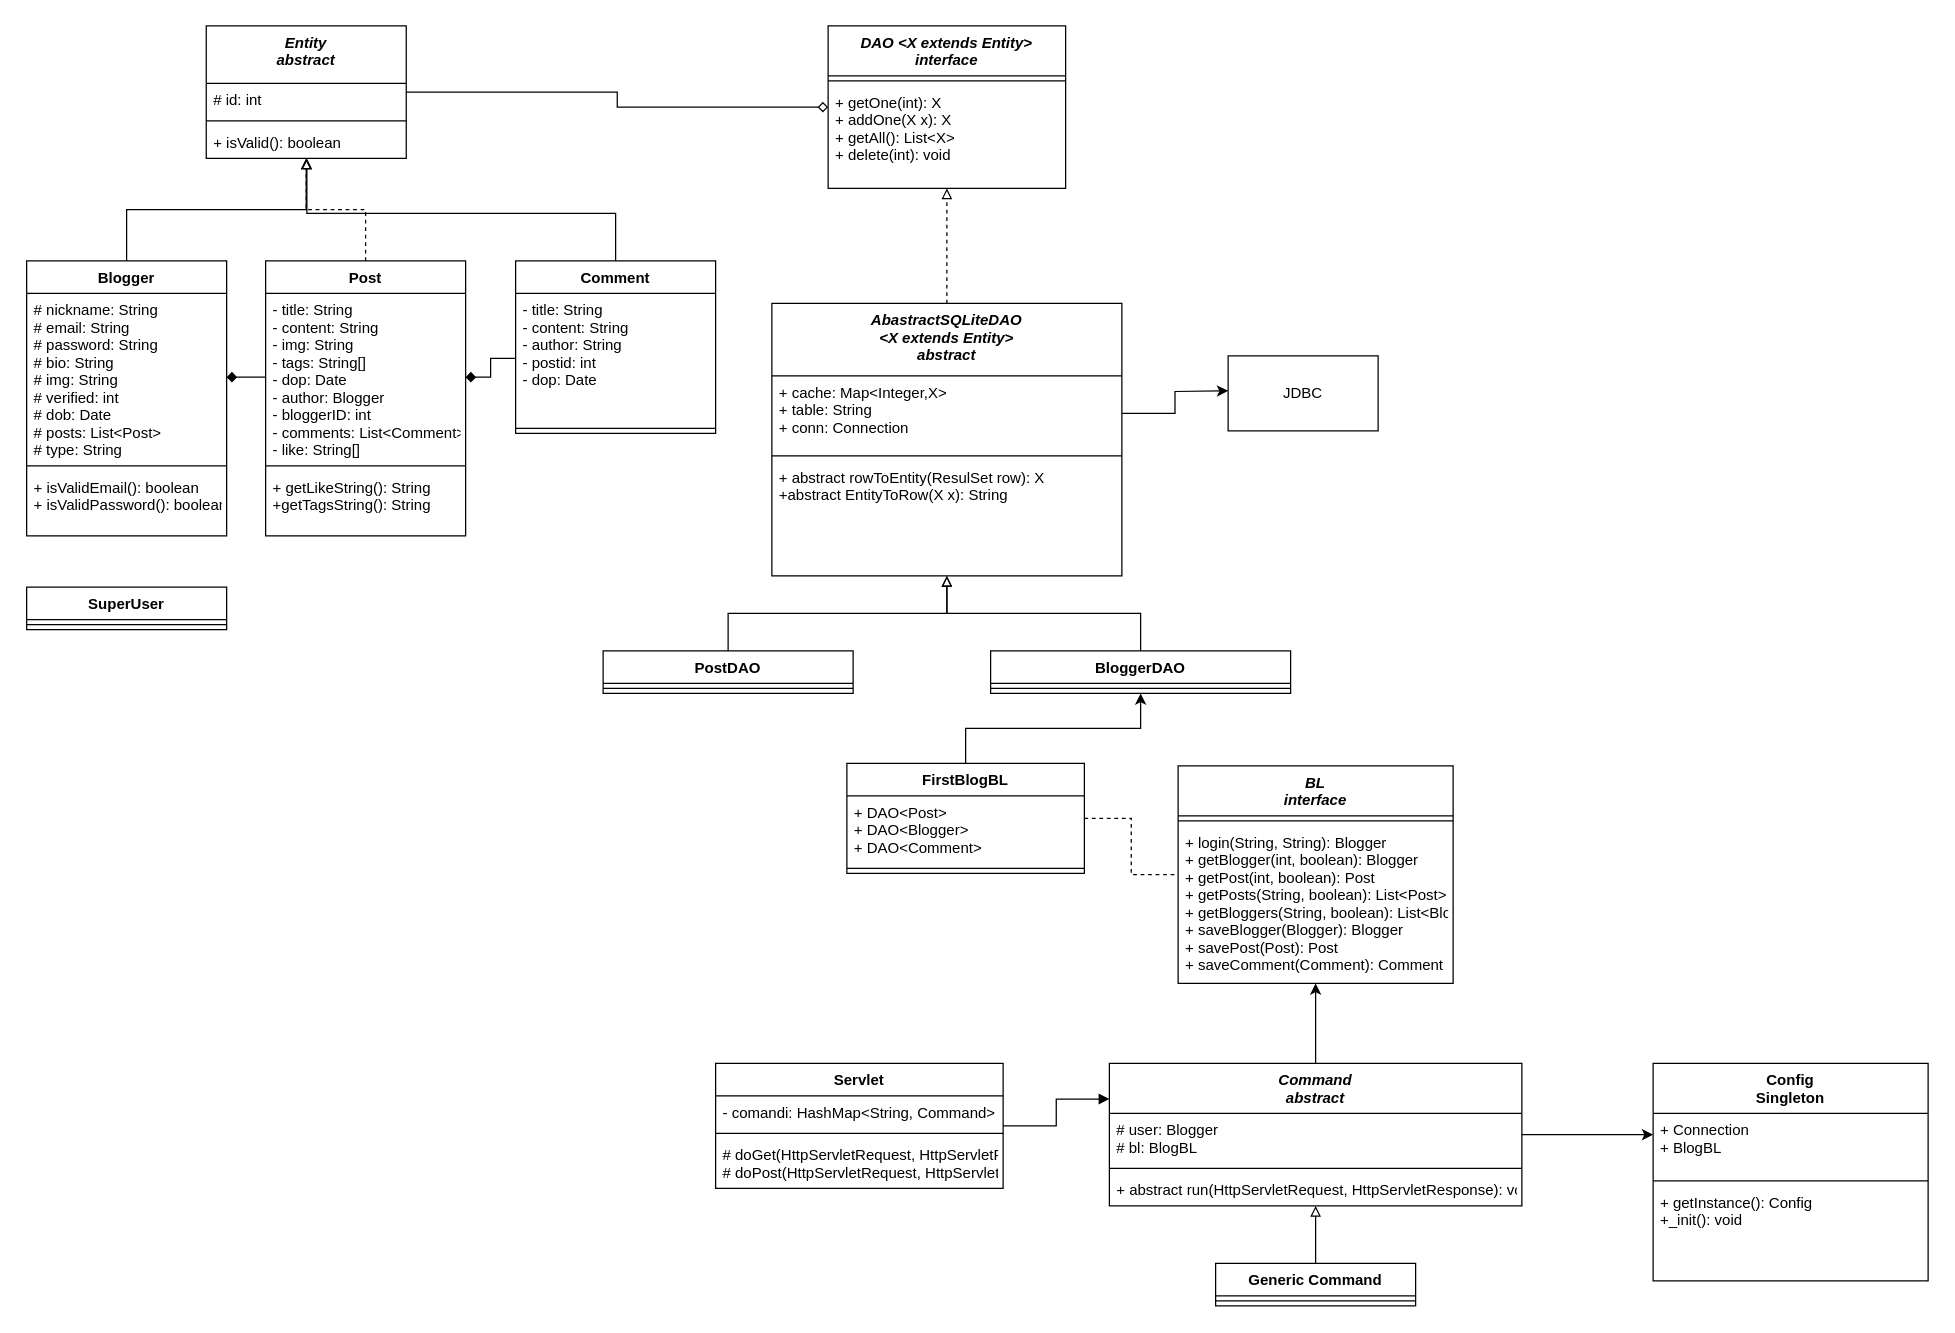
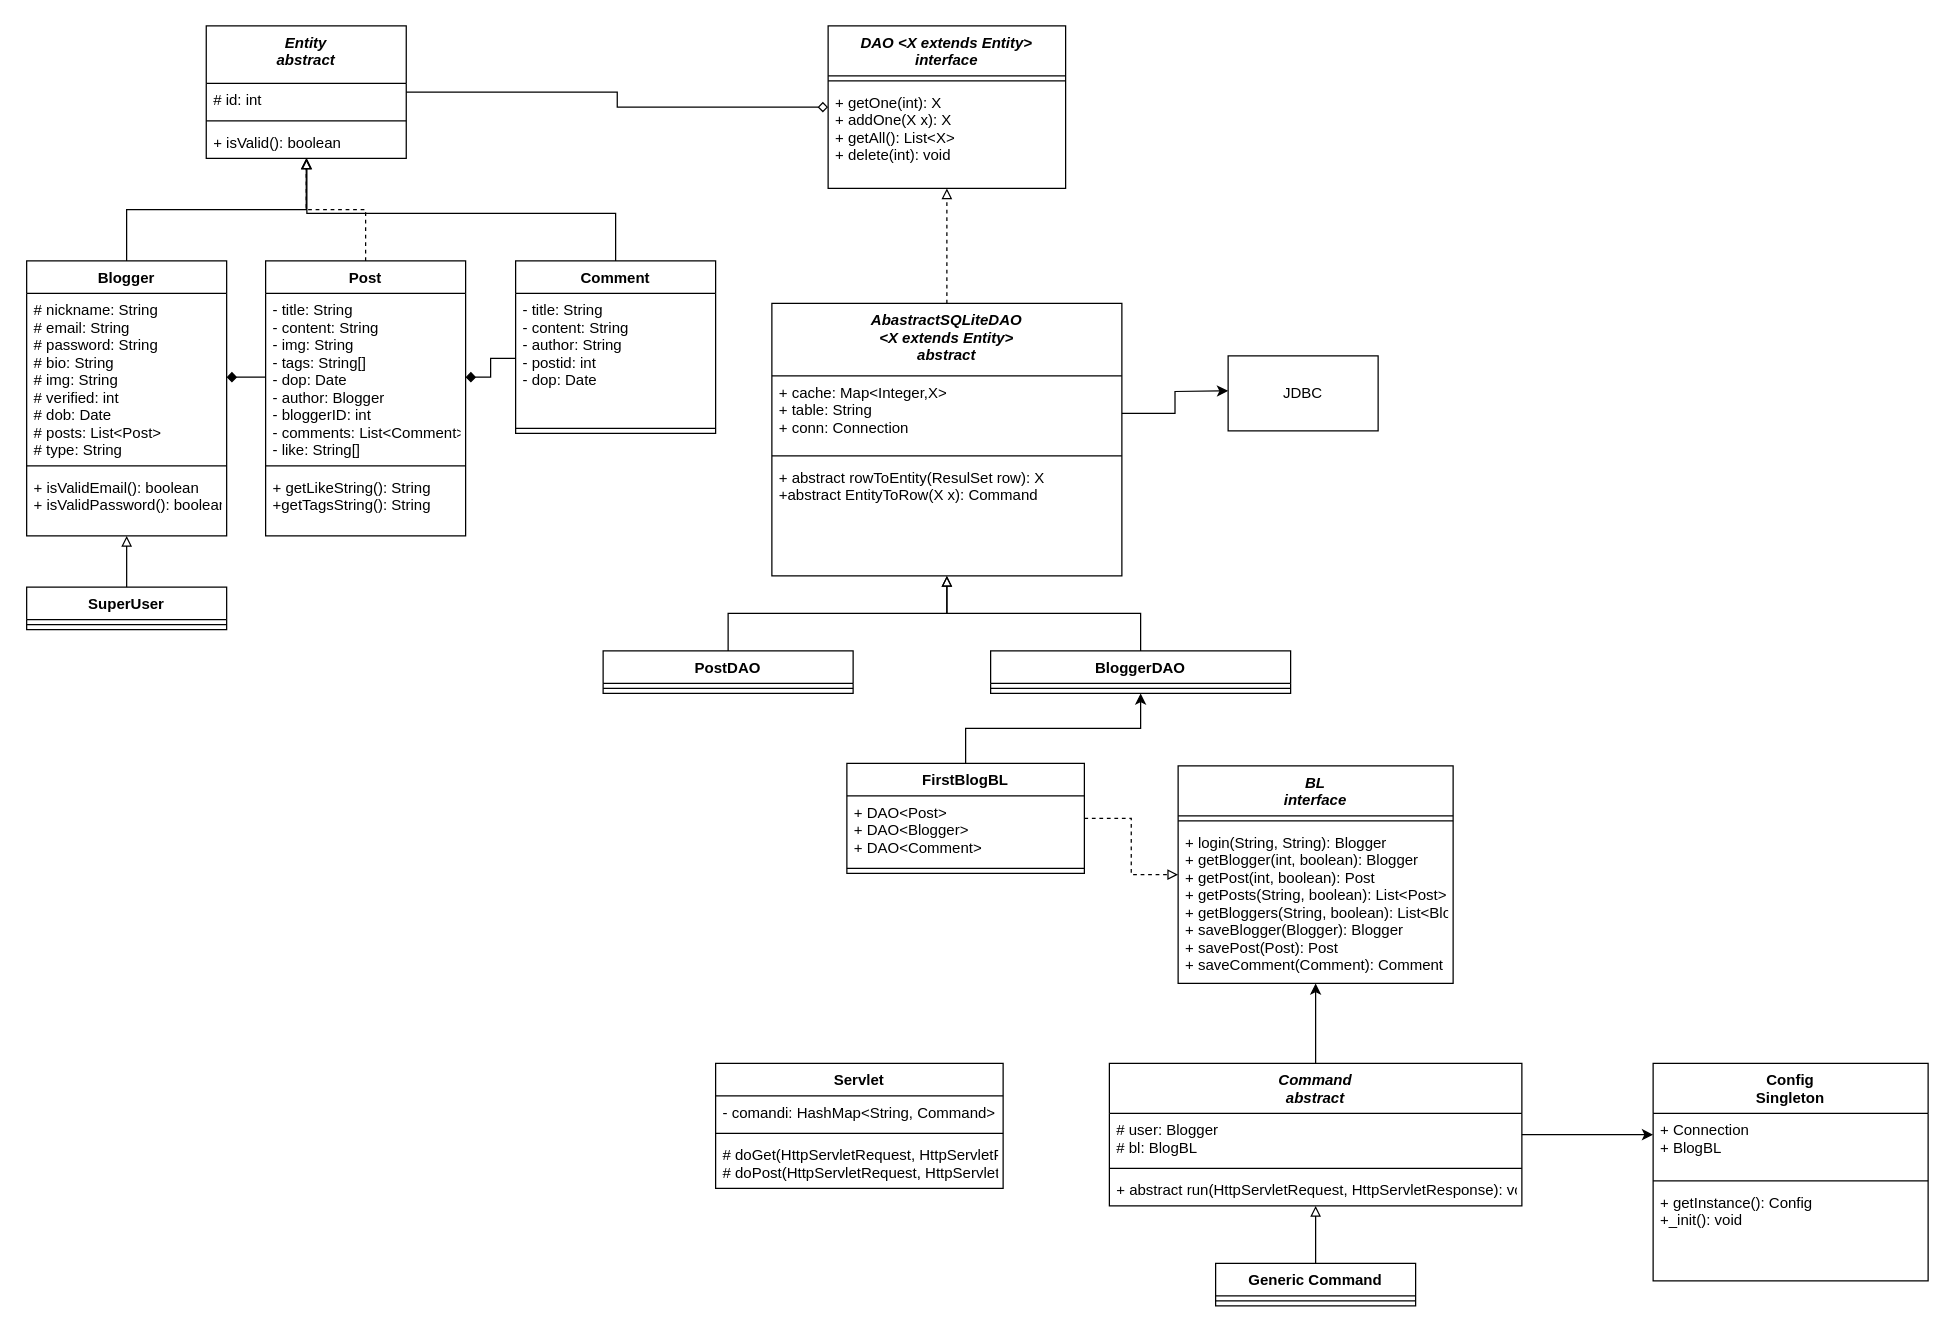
node "+ abstract rowToEntity(ResulSet row): X +abstract EntityToRow(X x): String": label "+ abstract rowToEntity(ResulSet row): X +abstract EntityToRow(X x): String" -> "+ abstract rowToEntity(ResulSet row): X +abstract EntityToRow(X x): Command"
edge "SuperUser" -> "Blogger": added
edge "FirstBlogBL" -- "BL interface": arrowhead none -> block
edge "Servlet" -> "Command abstract": removed
